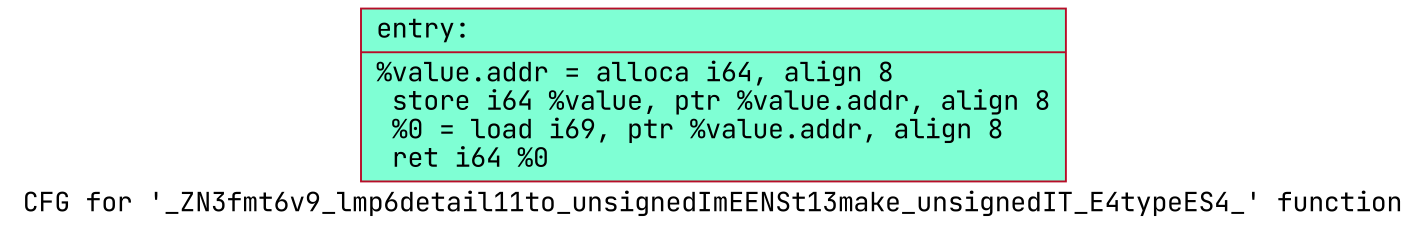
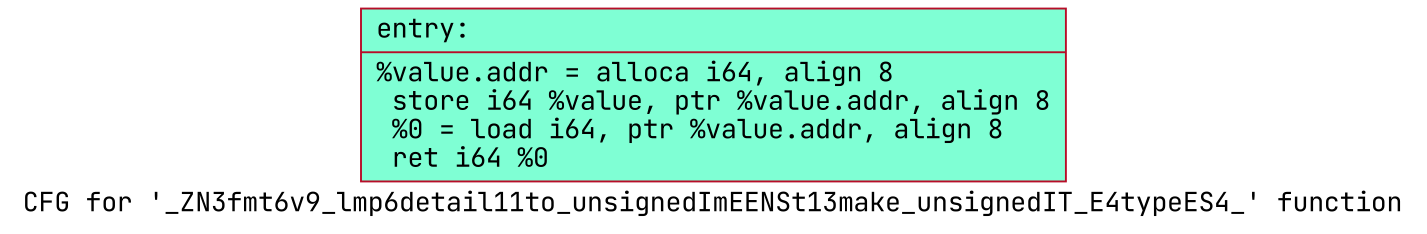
node "entry:": text "%0 = load i69, ptr %value.addr, align 8" -> "%0 = load i64, ptr %value.addr, align 8"
